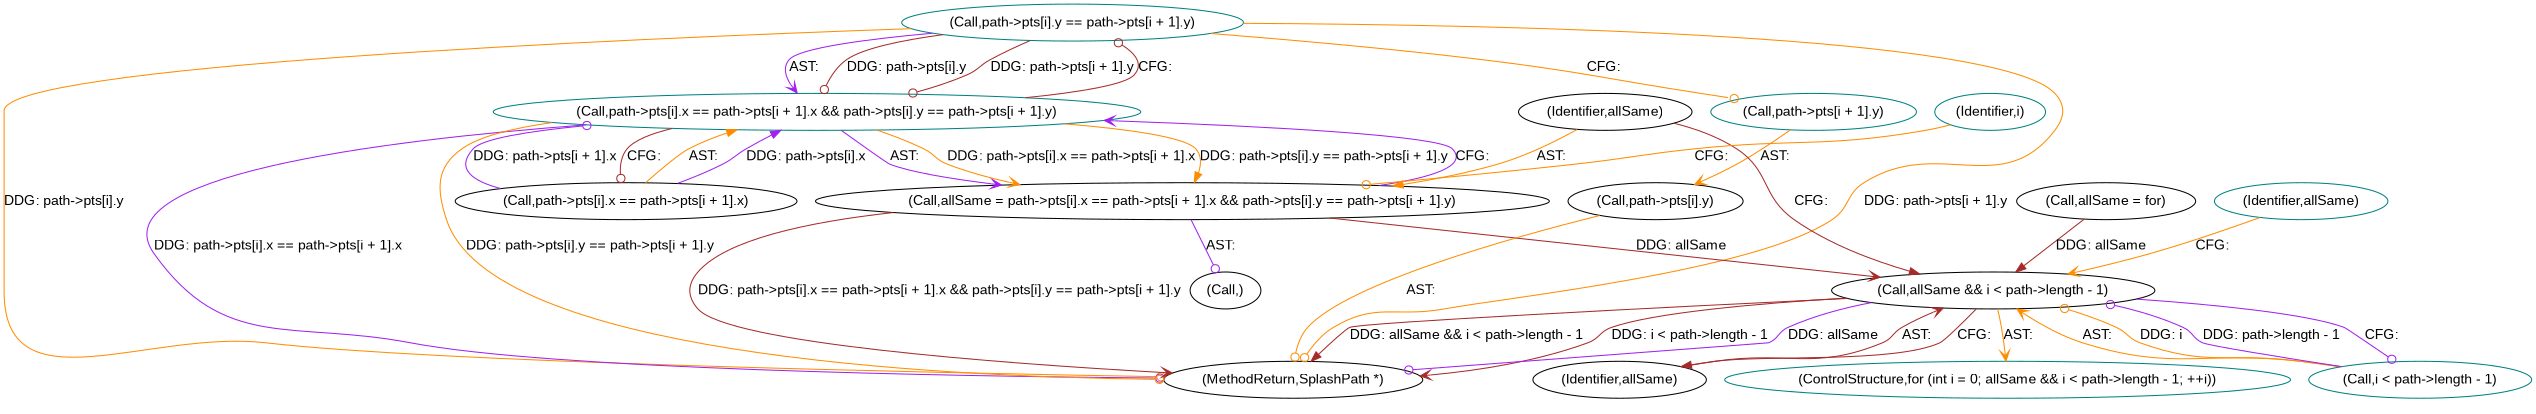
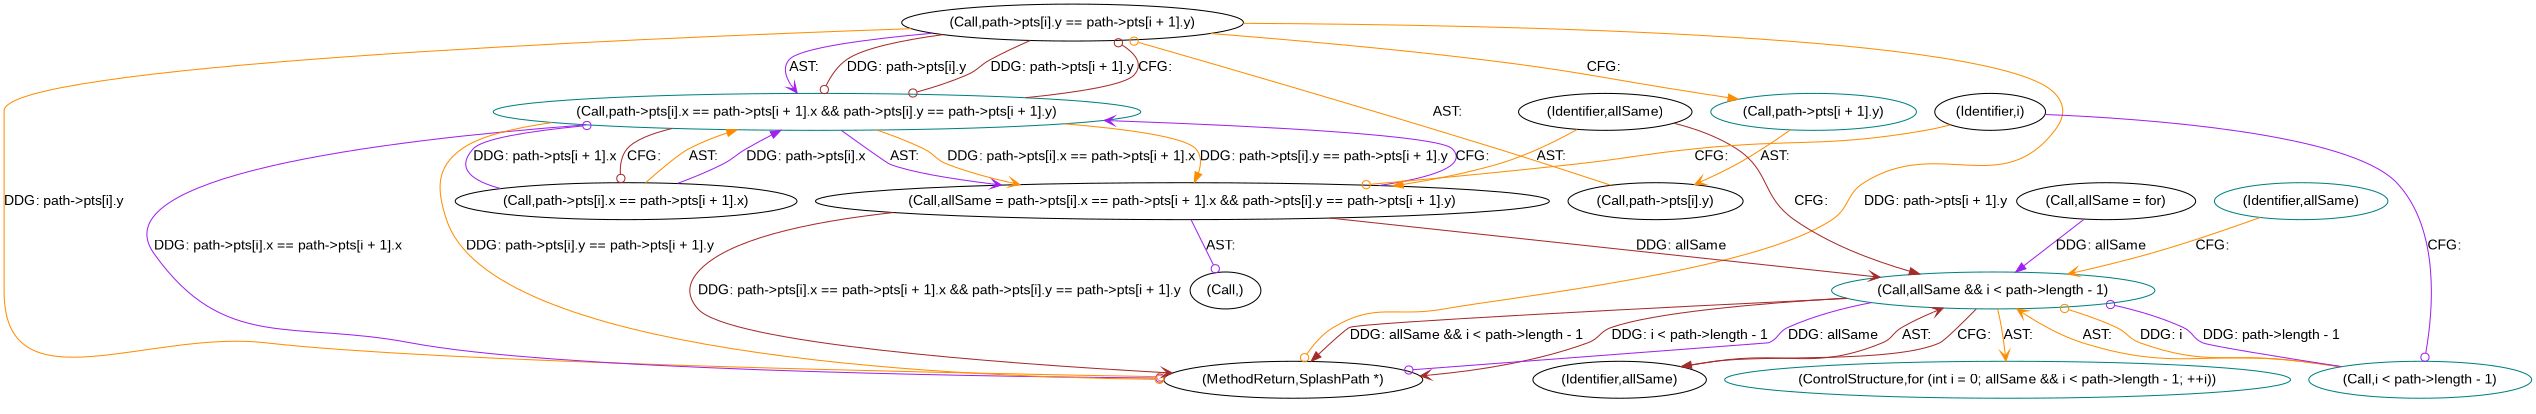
node "(Call,path->pts[i].y == path->pts[i + 1].y)": color teal -> black
edge "(Call,path->pts[i].y == path->pts[i + 1].y)" -> "(Call,path->pts[i + 1].y)": arrowhead odot -> normal
node "(Identifier,i)": color teal -> black
edge "(Call,allSame = for)" -> "(Call,allSame && i < path->length - 1)": color brown -> purple
edge "(Call,path->pts[i].y)" -> "(MethodReturn,SplashPath *)": now "(Call,path->pts[i].y)" -> "(Call,path->pts[i].y == path->pts[i + 1].y)"
node "(Call,allSame && i < path->length - 1)": color black -> teal
edge "(Call,allSame && i < path->length - 1)" -> "(Call,i < path->length - 1)": now "(Identifier,i)" -> "(Call,i < path->length - 1)"
